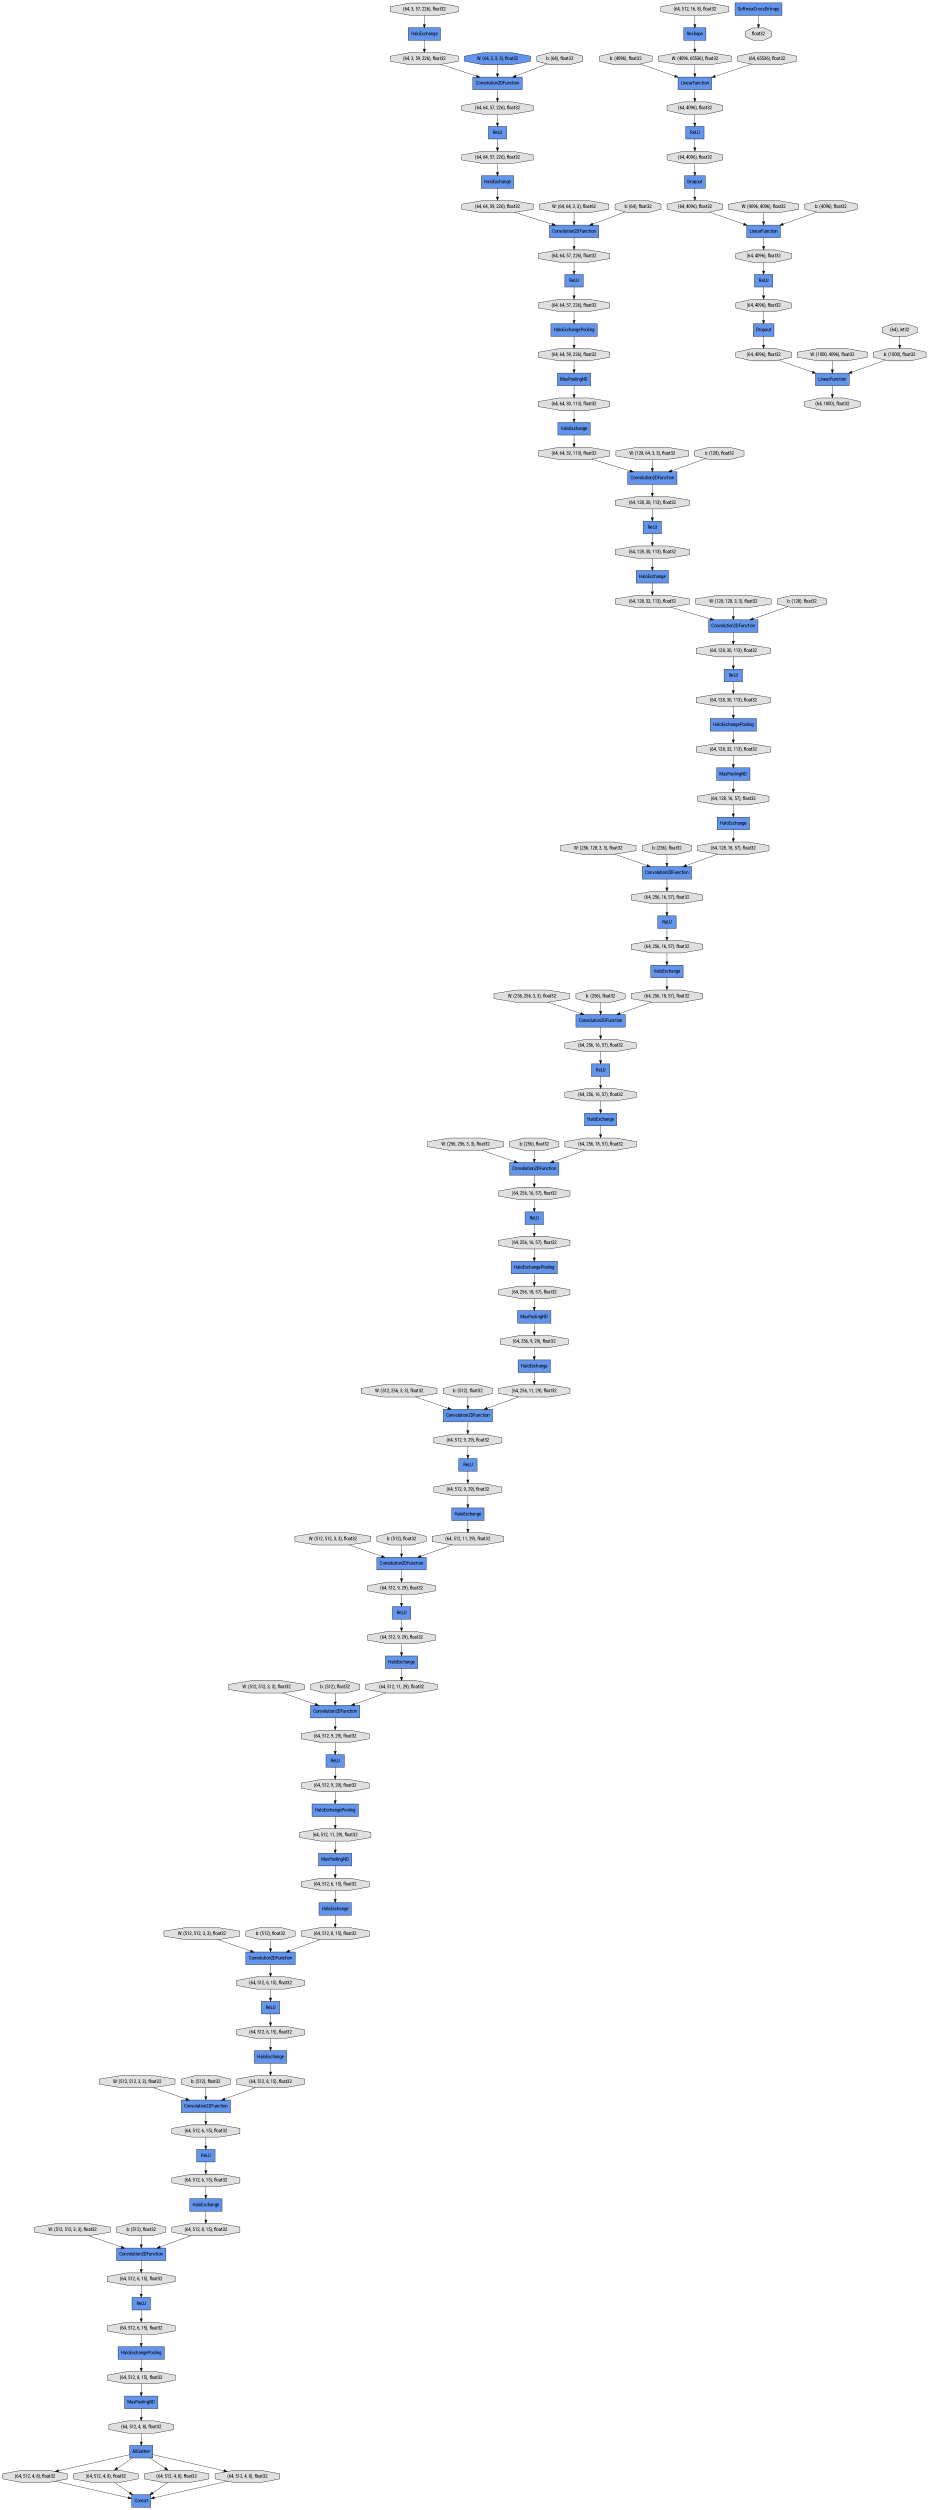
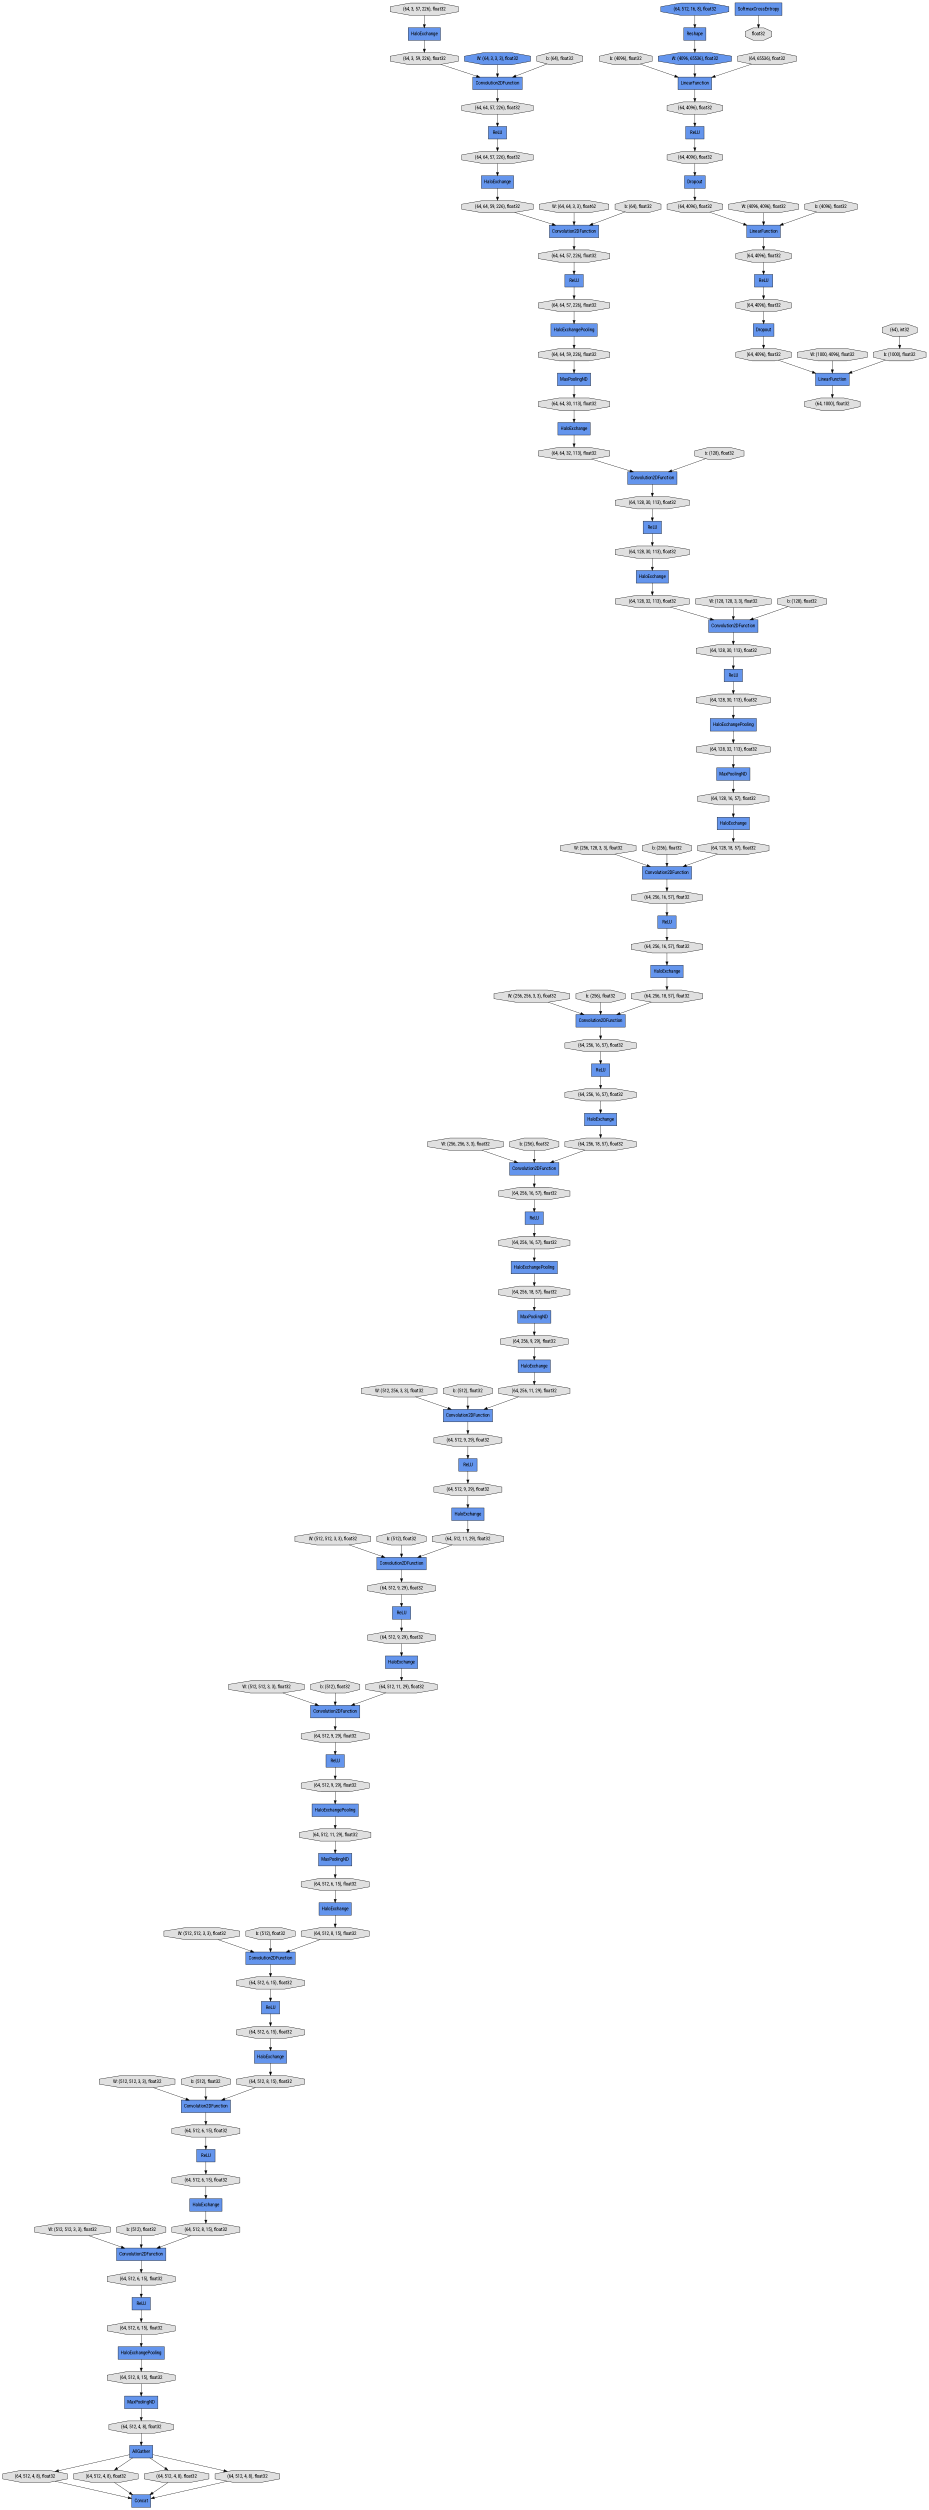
node "(64, 512, 16, 8), float32": fillcolor #e0e0e0 -> #6495ed
node "W: (4096, 65536), float32": fillcolor #e0e0e0 -> #6495ed
node "W: (128, 64, 3, 3), float32": removed
